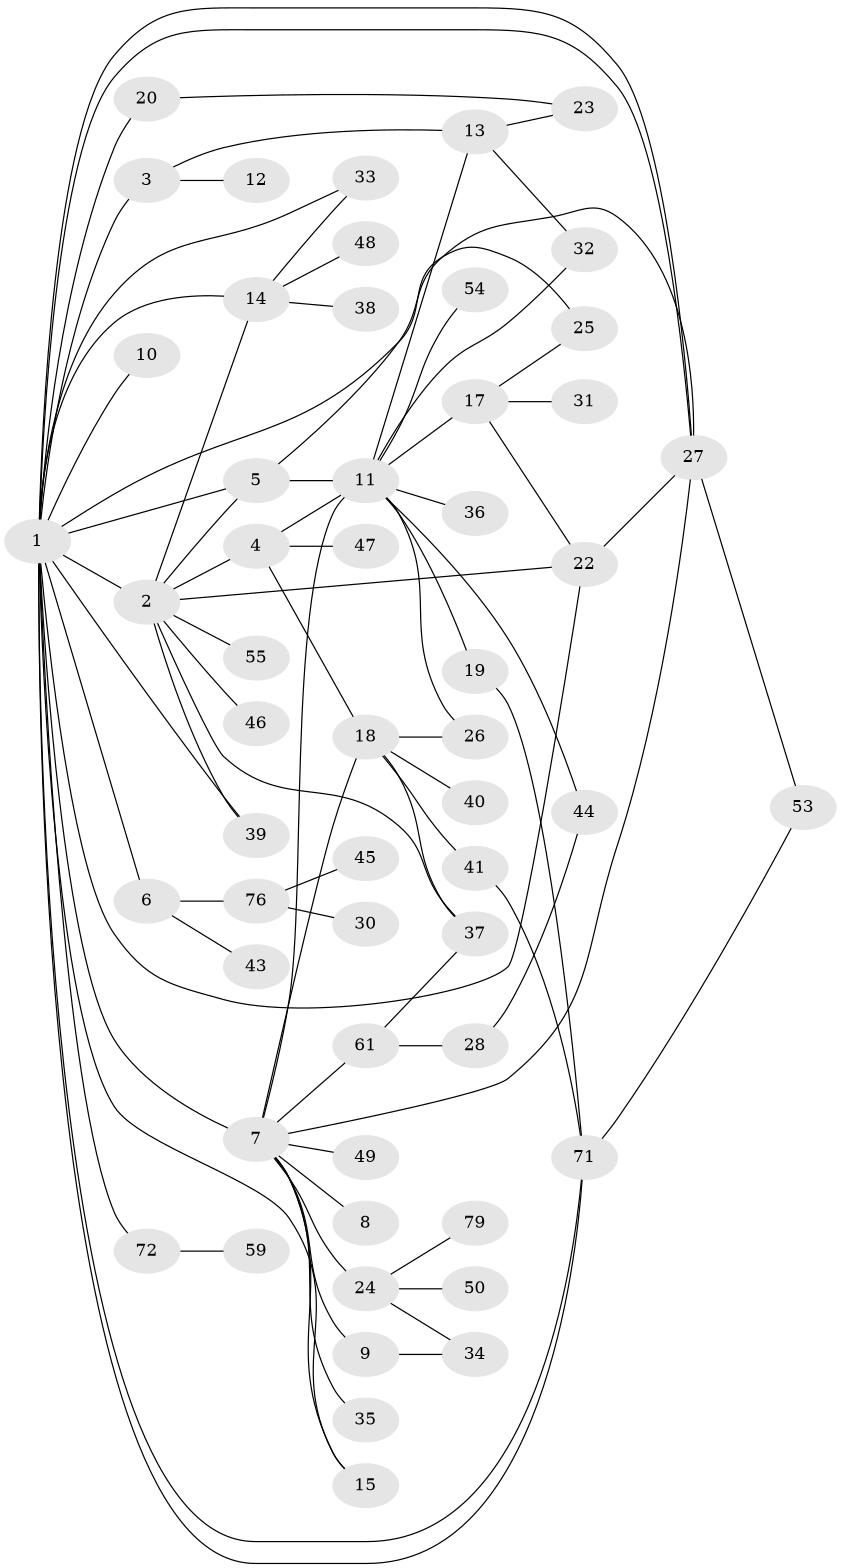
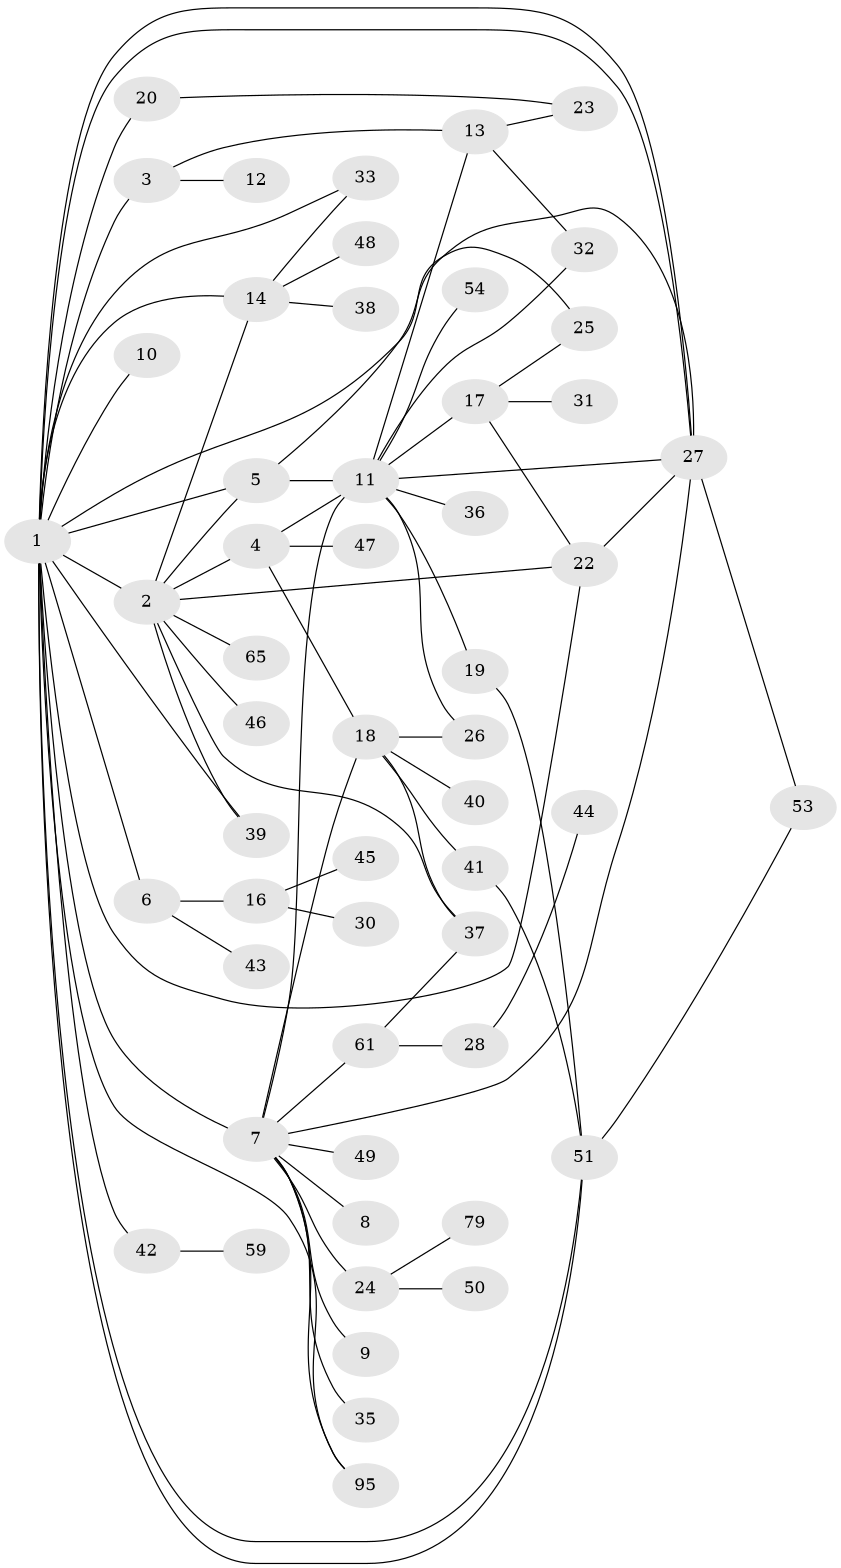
edge "11" -- "44": now "11" -- "27"
node "55": label "55" -> "65"
node "76": label "76" -> "16"
node "71": label "71" -> "51"
node "72": label "72" -> "42"
node "34": removed
node "15": label "15" -> "95"
